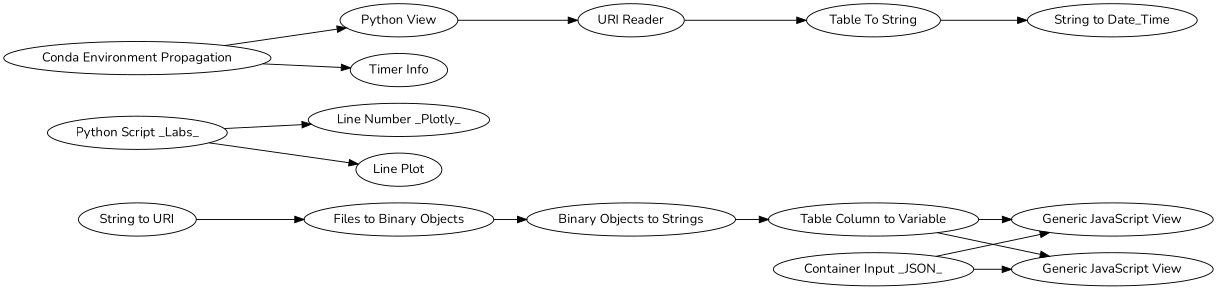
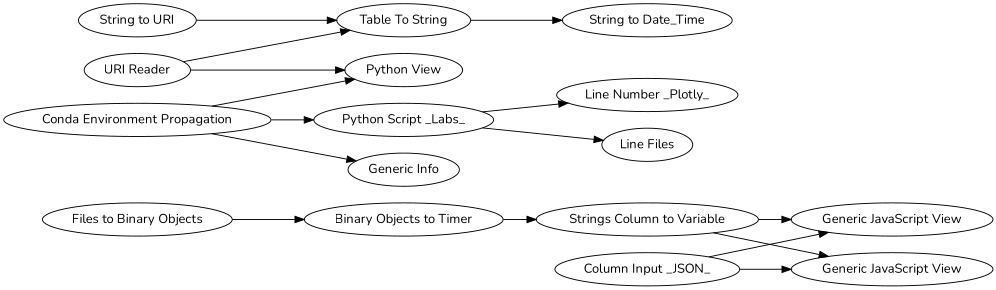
edge "Python View" -> "URI Reader": reversed
node "Timer Info": label "Timer Info" -> "Generic Info"
edge "Conda Environment Propagation" -> "Python Script _Labs_": added
node "Line Plot": label "Line Plot" -> "Line Files"
edge "String to URI" -> "Files to Binary Objects": now "String to URI" -> "Table To String"
node "Binary Objects to Strings": label "Binary Objects to Strings" -> "Binary Objects to Timer"
node "Table Column to Variable": label "Table Column to Variable" -> "Strings Column to Variable"
node "Container Input _JSON_": label "Container Input _JSON_" -> "Column Input _JSON_"
